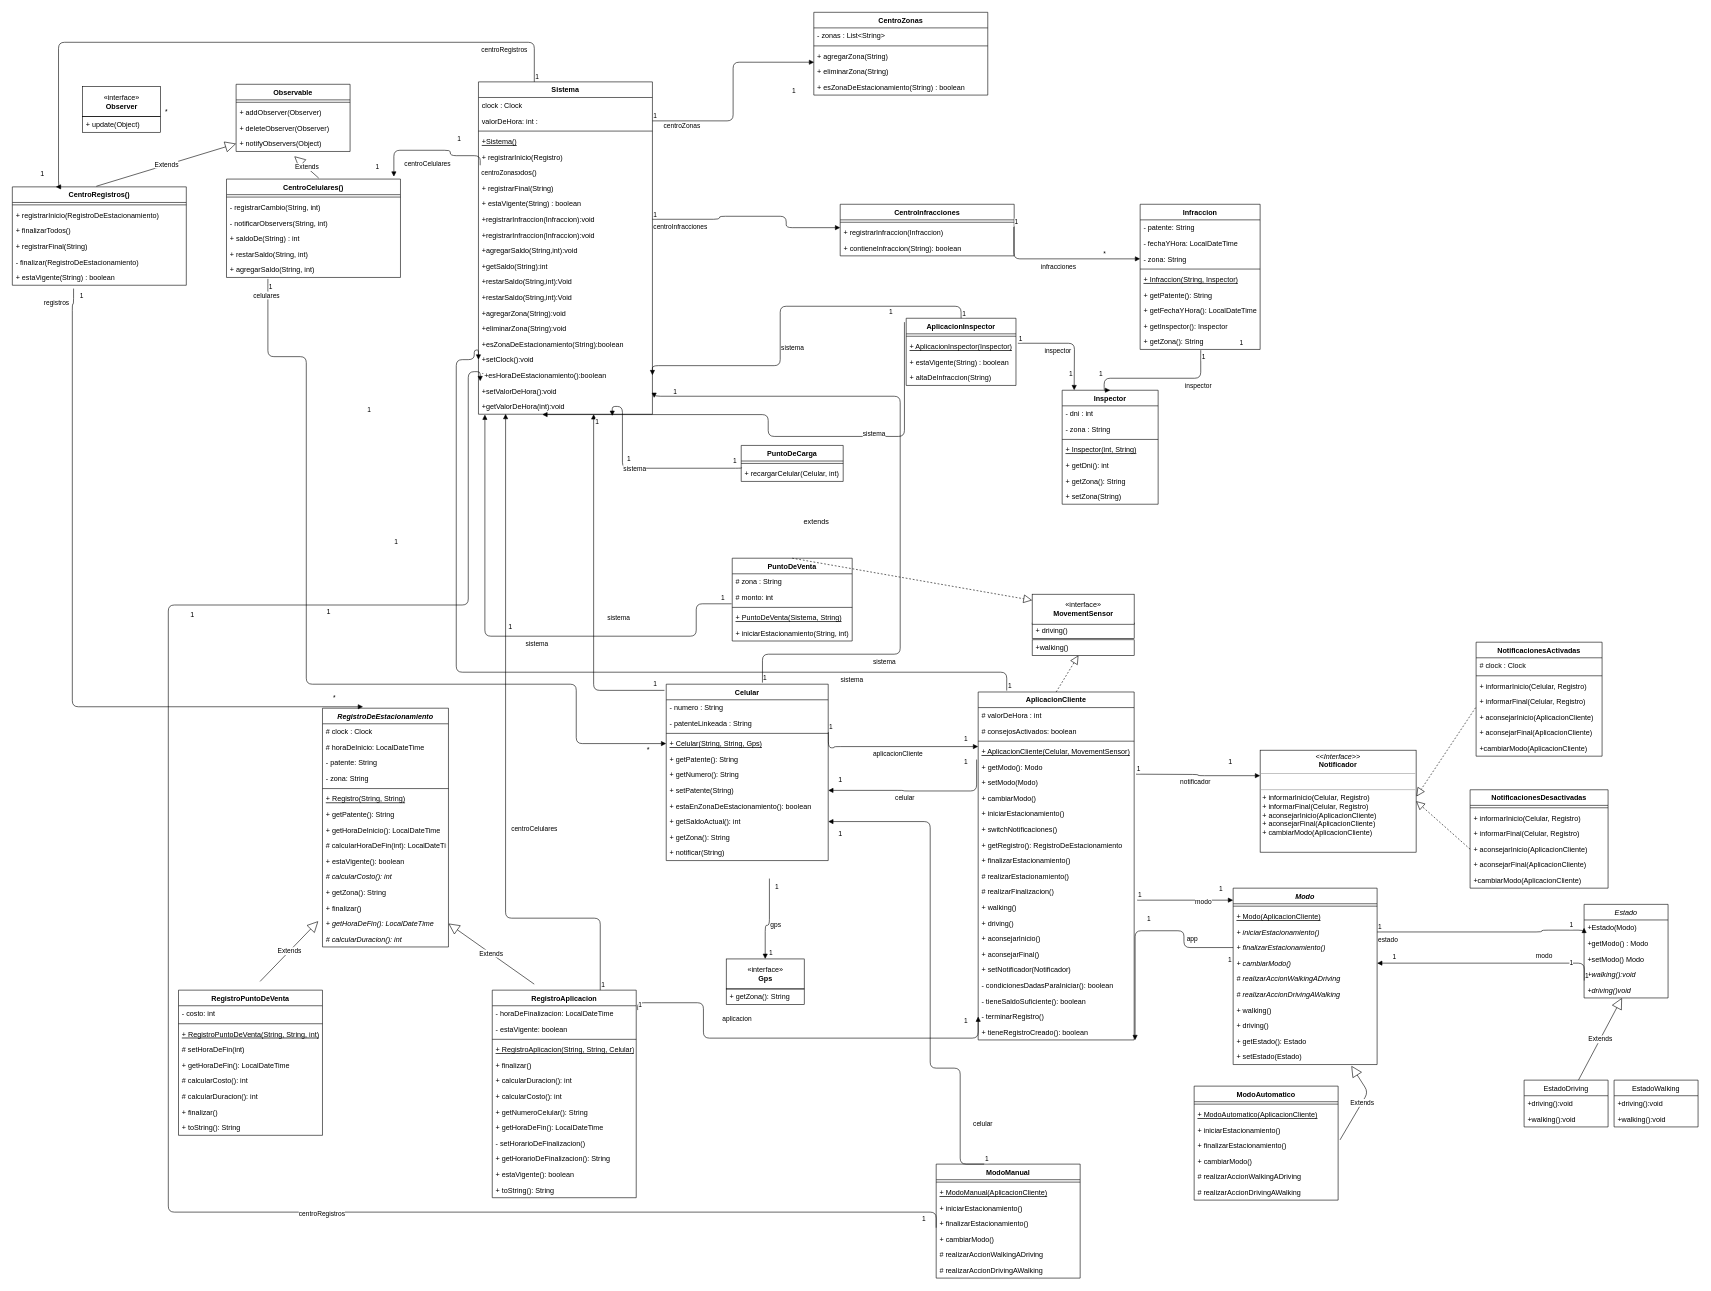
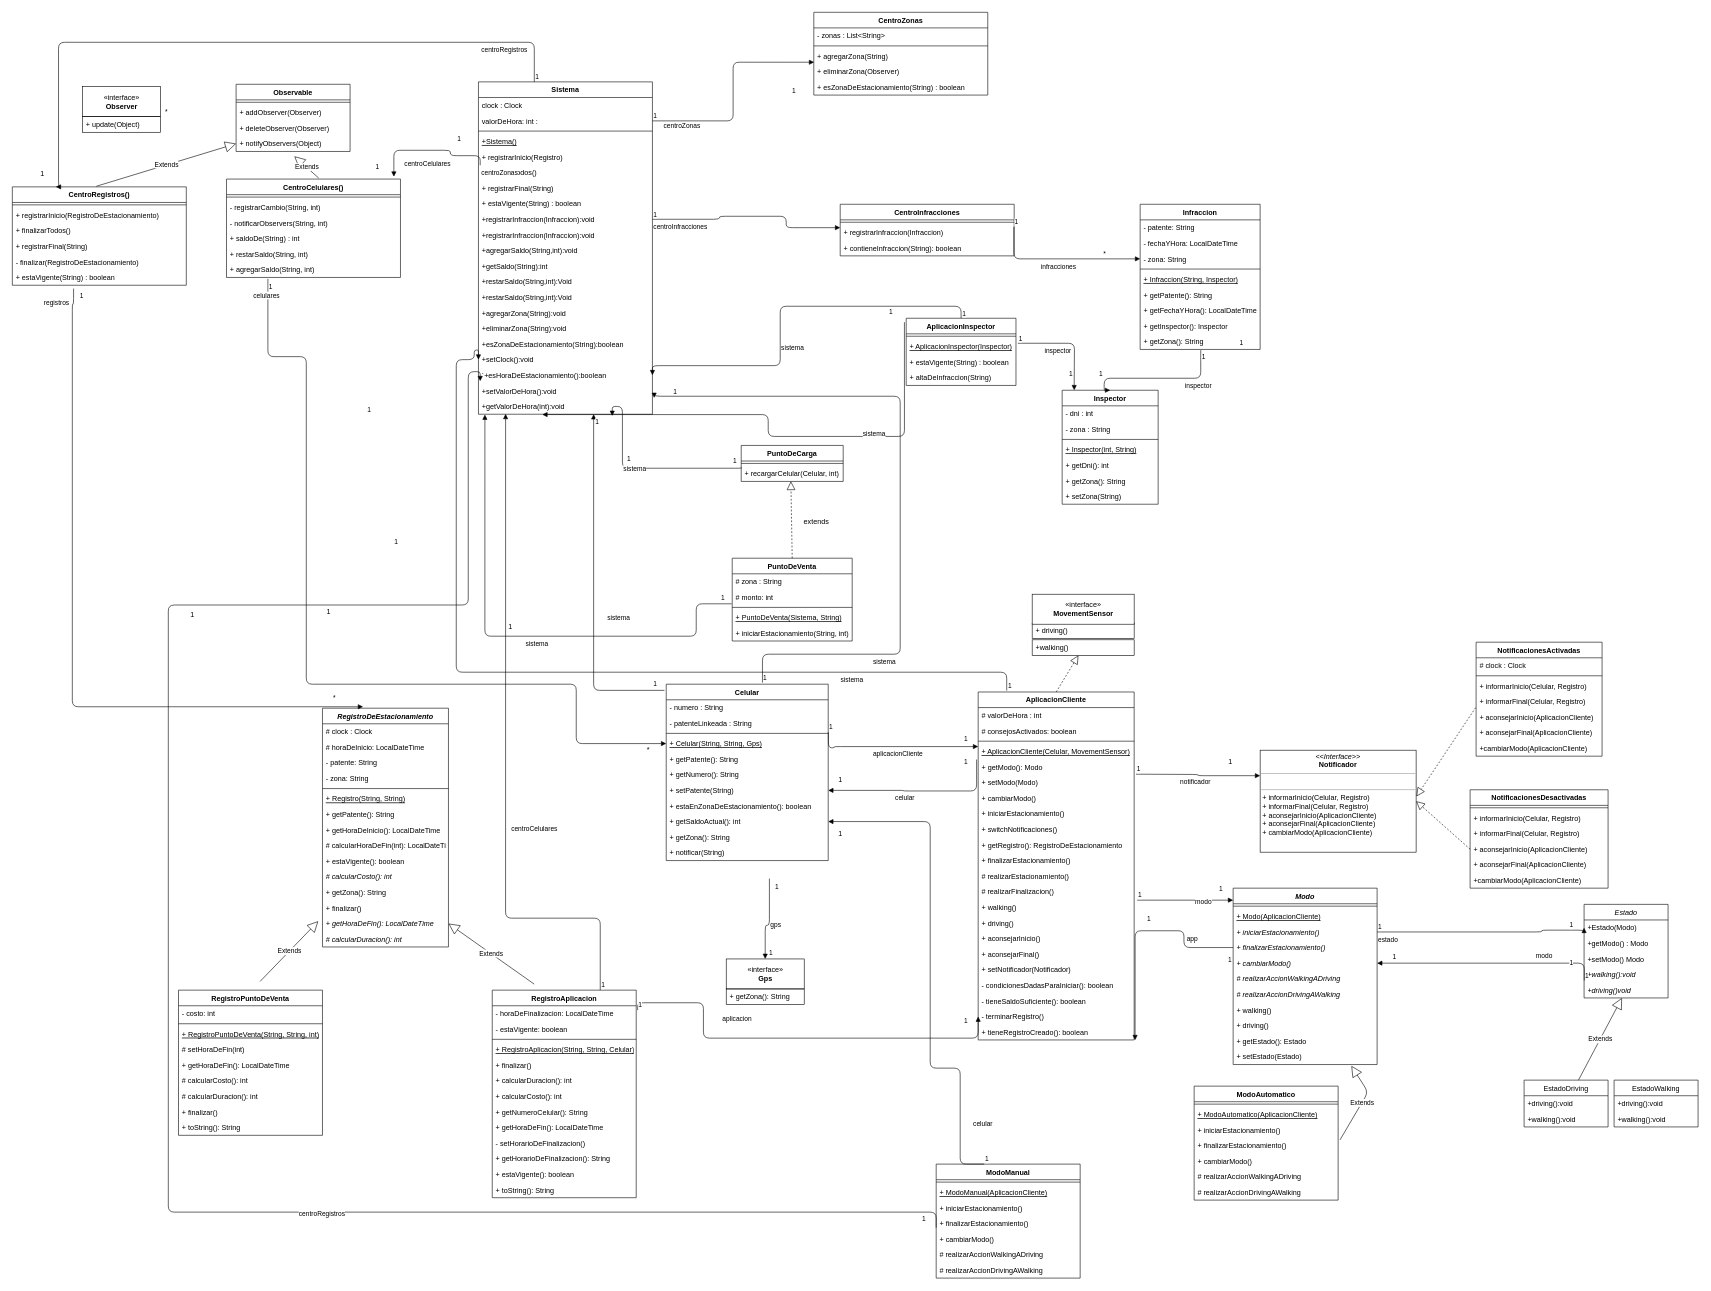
node "+ eliminarZona(String)": label "+ eliminarZona(String)" -> "+ eliminarZona(Observer)"
edge "PuntoDeVenta" -> "«interface» MovementSensor": now "PuntoDeVenta" -> "+ recargarCelular(Celular, int)"
